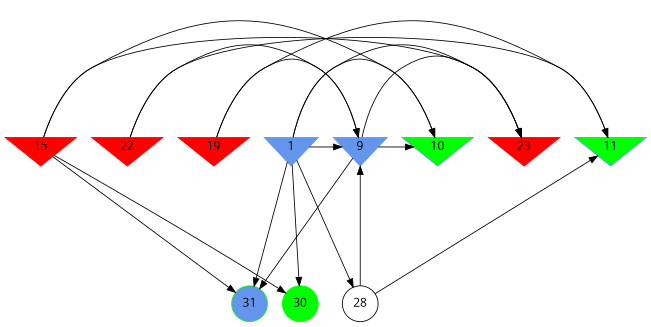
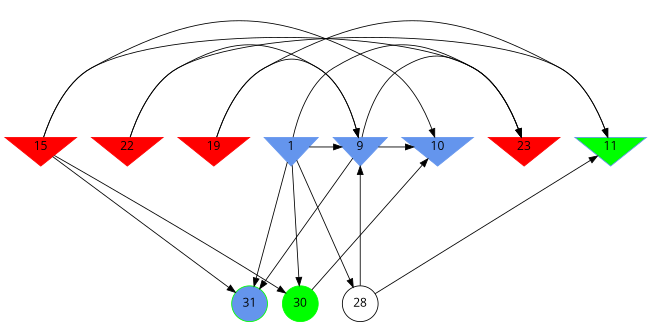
edge "1" -> "10": now "30" -> "10"
node "10": fillcolor green -> cornflowerblue
